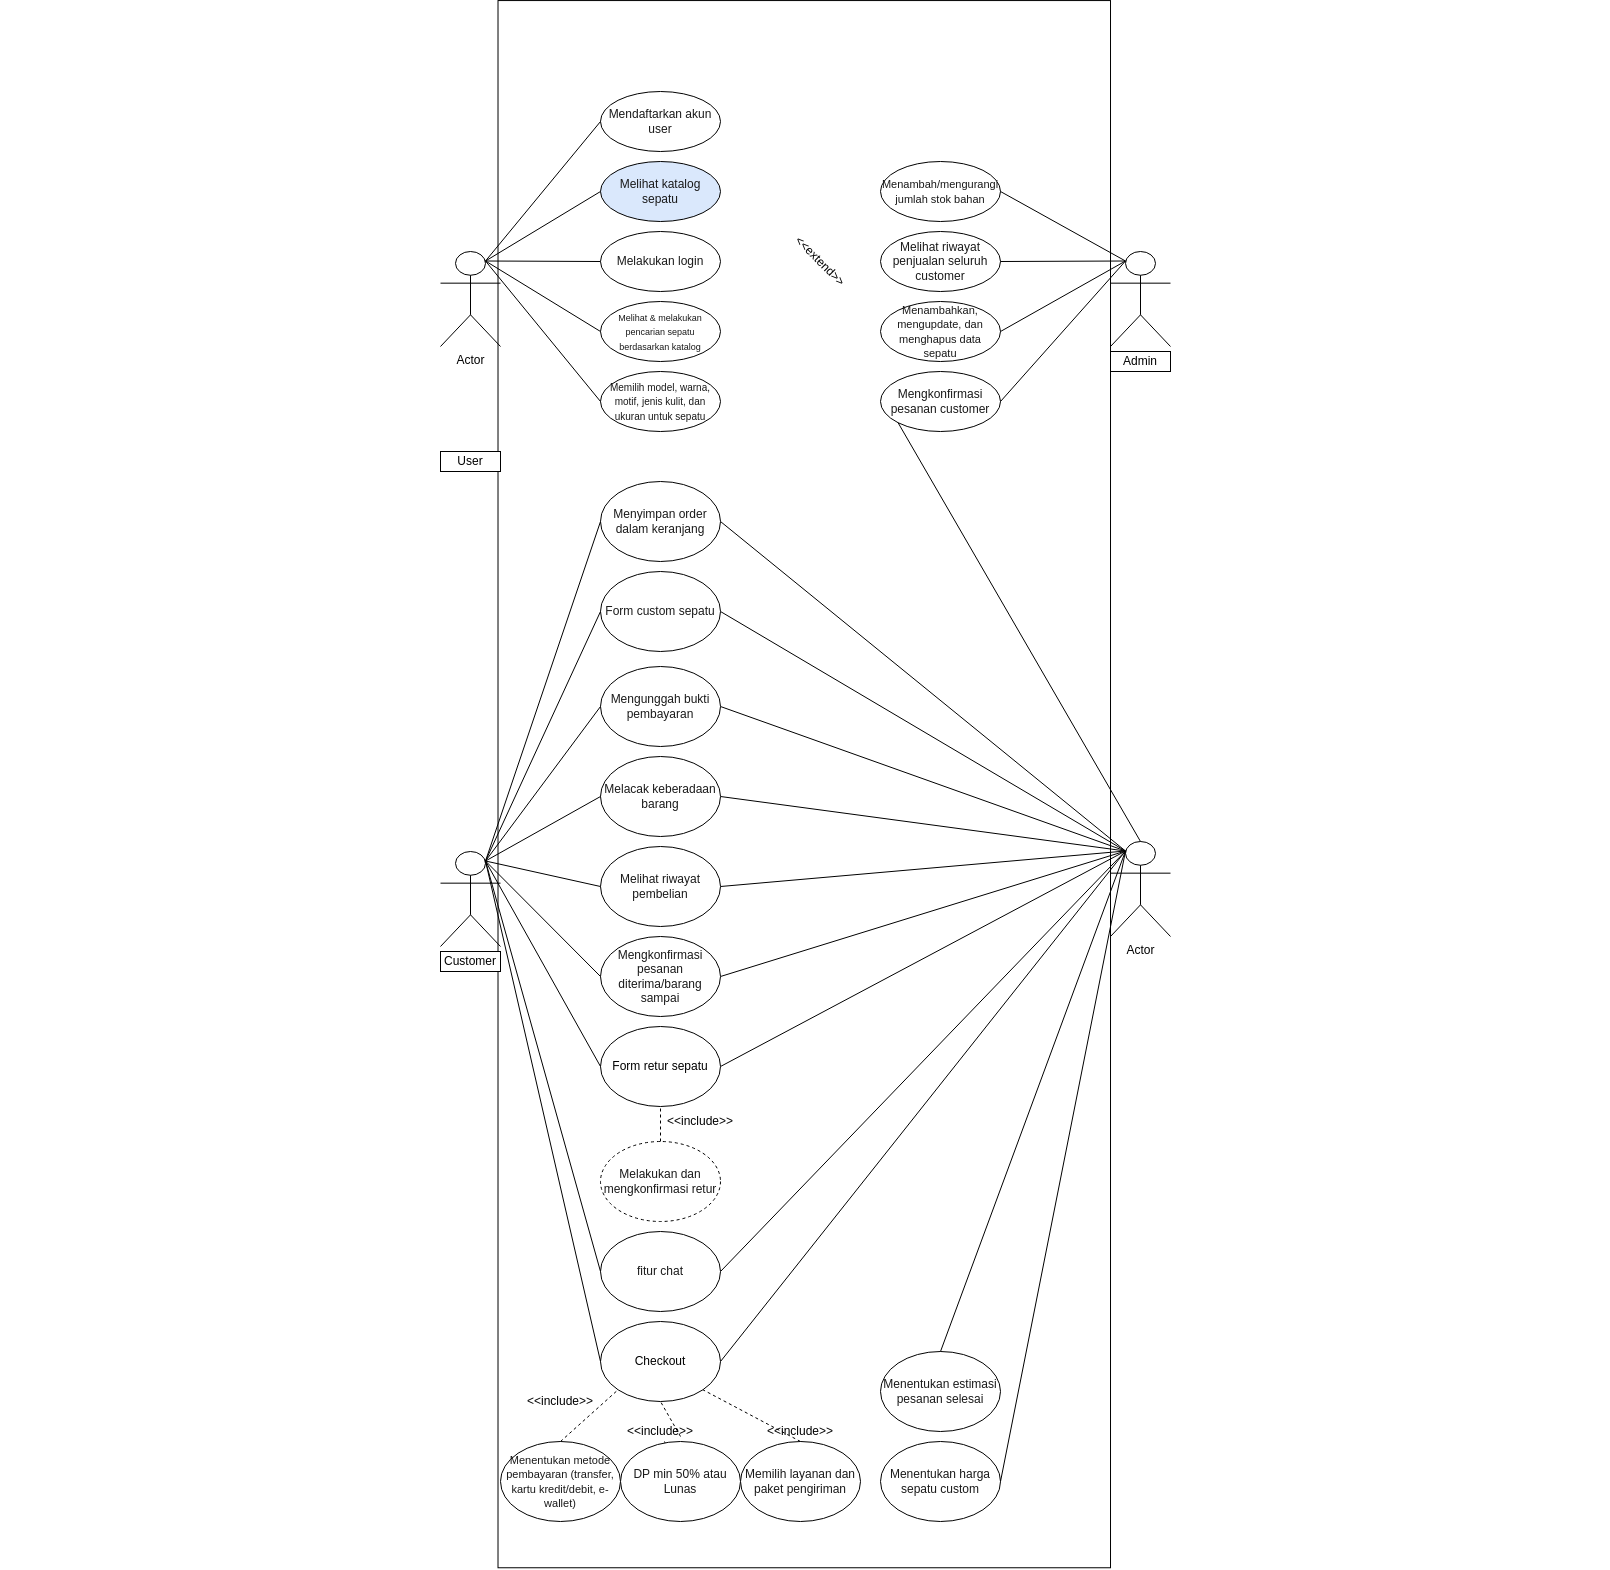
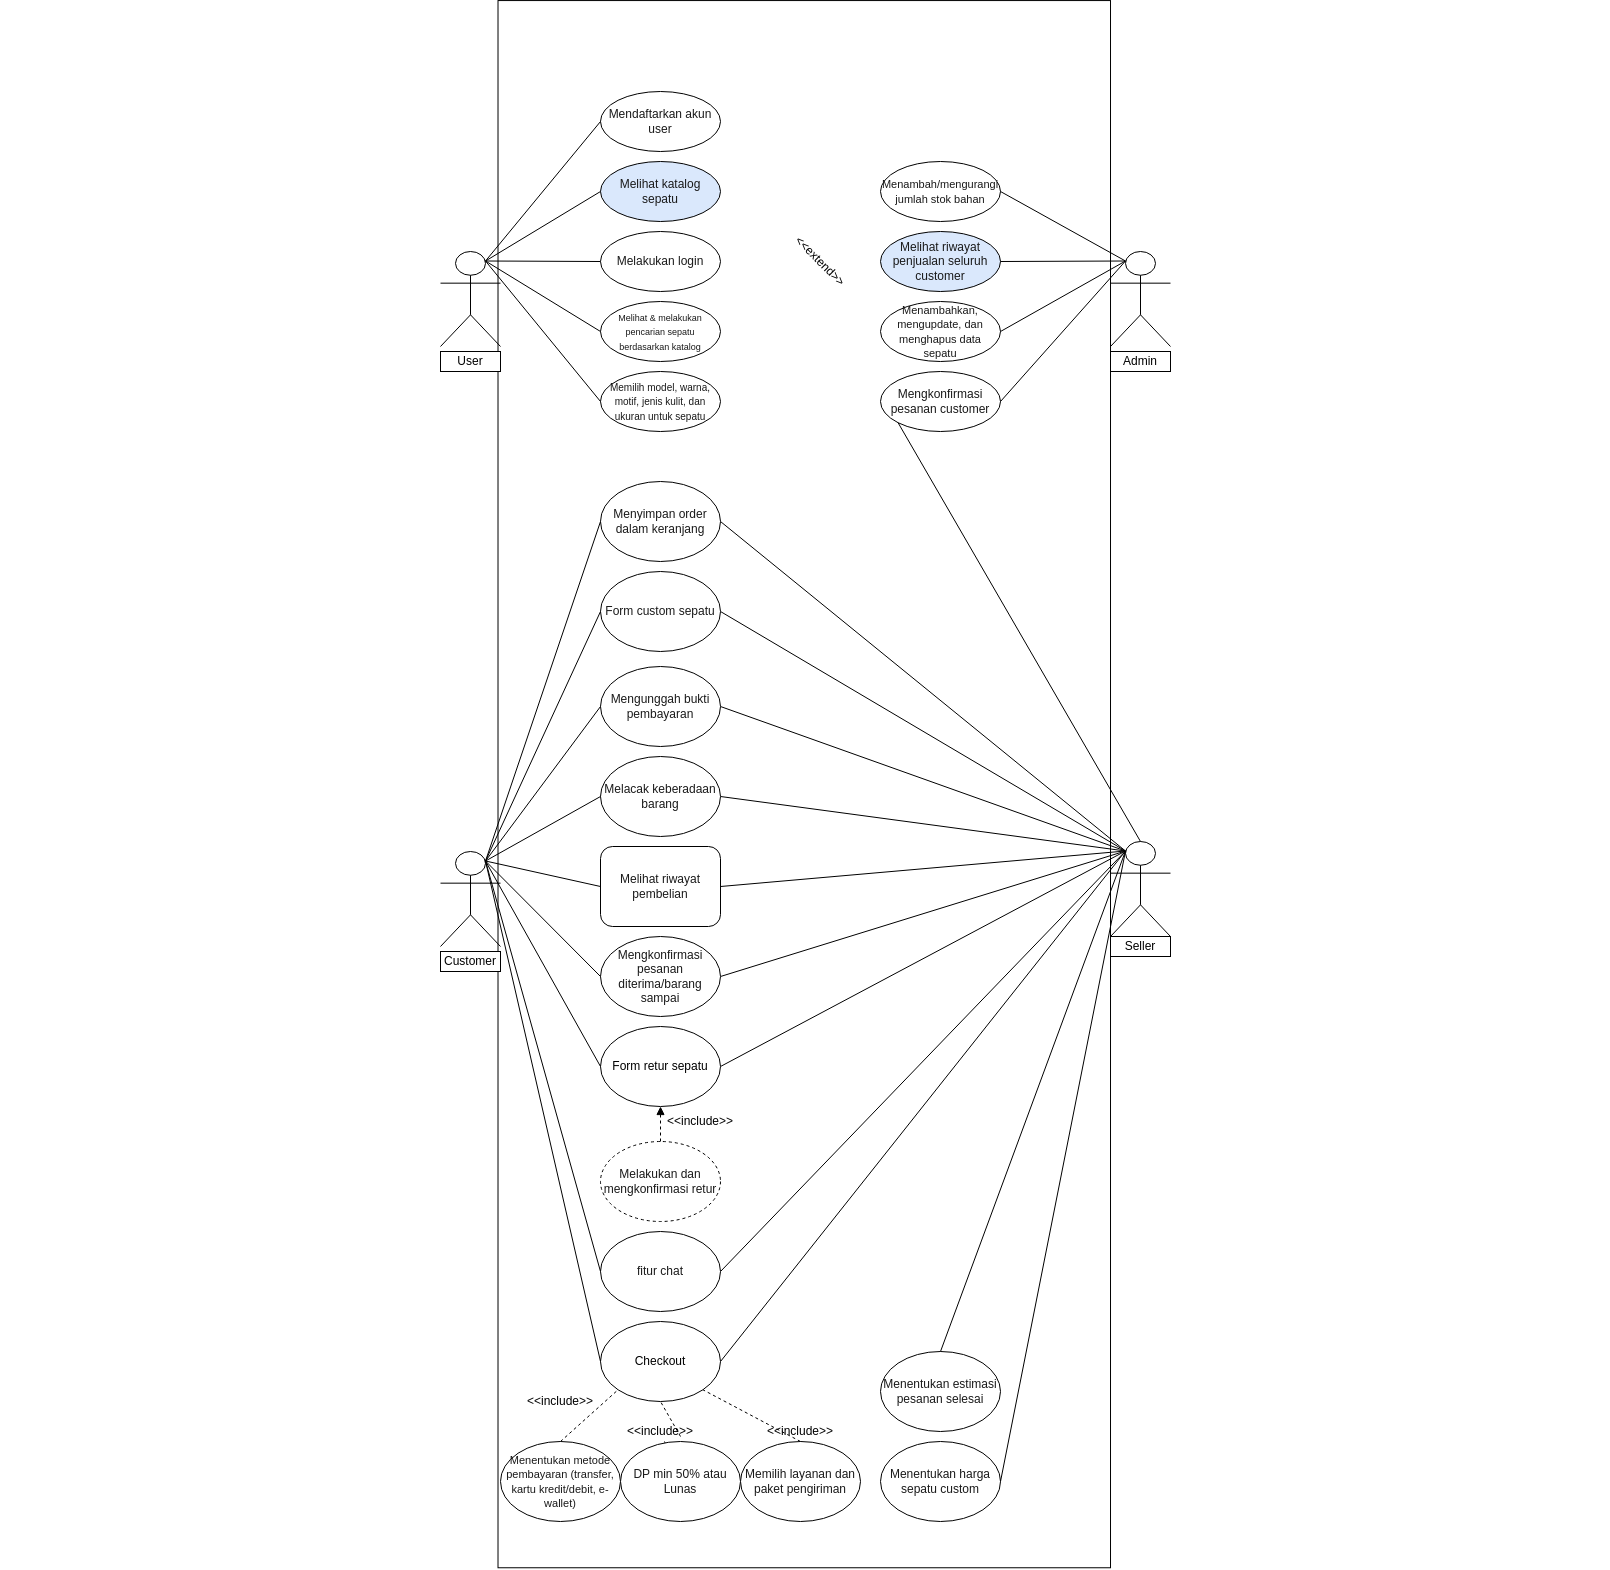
node "Melihat riwayat penjualan seluruh customer": fillcolor #ffffff -> #dae8fc
node "User": moved (471, 462) -> (471, 362)
node "Melihat riwayat pembelian": shape ellipse -> rounded rectangle
node "Seller": added
edge "Form retur sepatu" -- "Melakukan dan mengkonfirmasi retur": arrowhead none -> block
